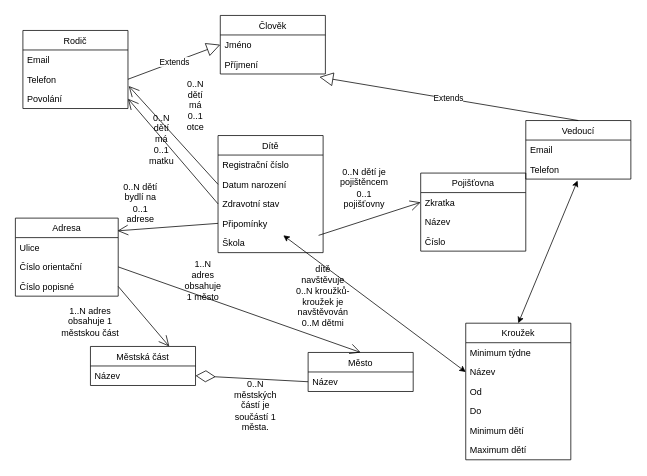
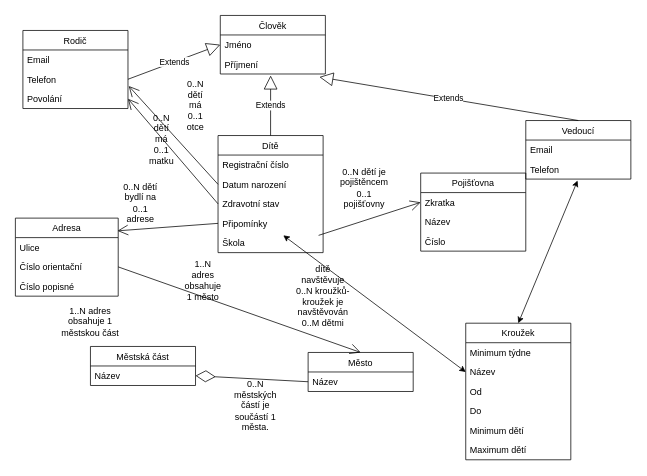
edge "Dítě" -> "Příjmení": added, label "Extends"
edge "Číslo popisné" -> "Městská část": removed
